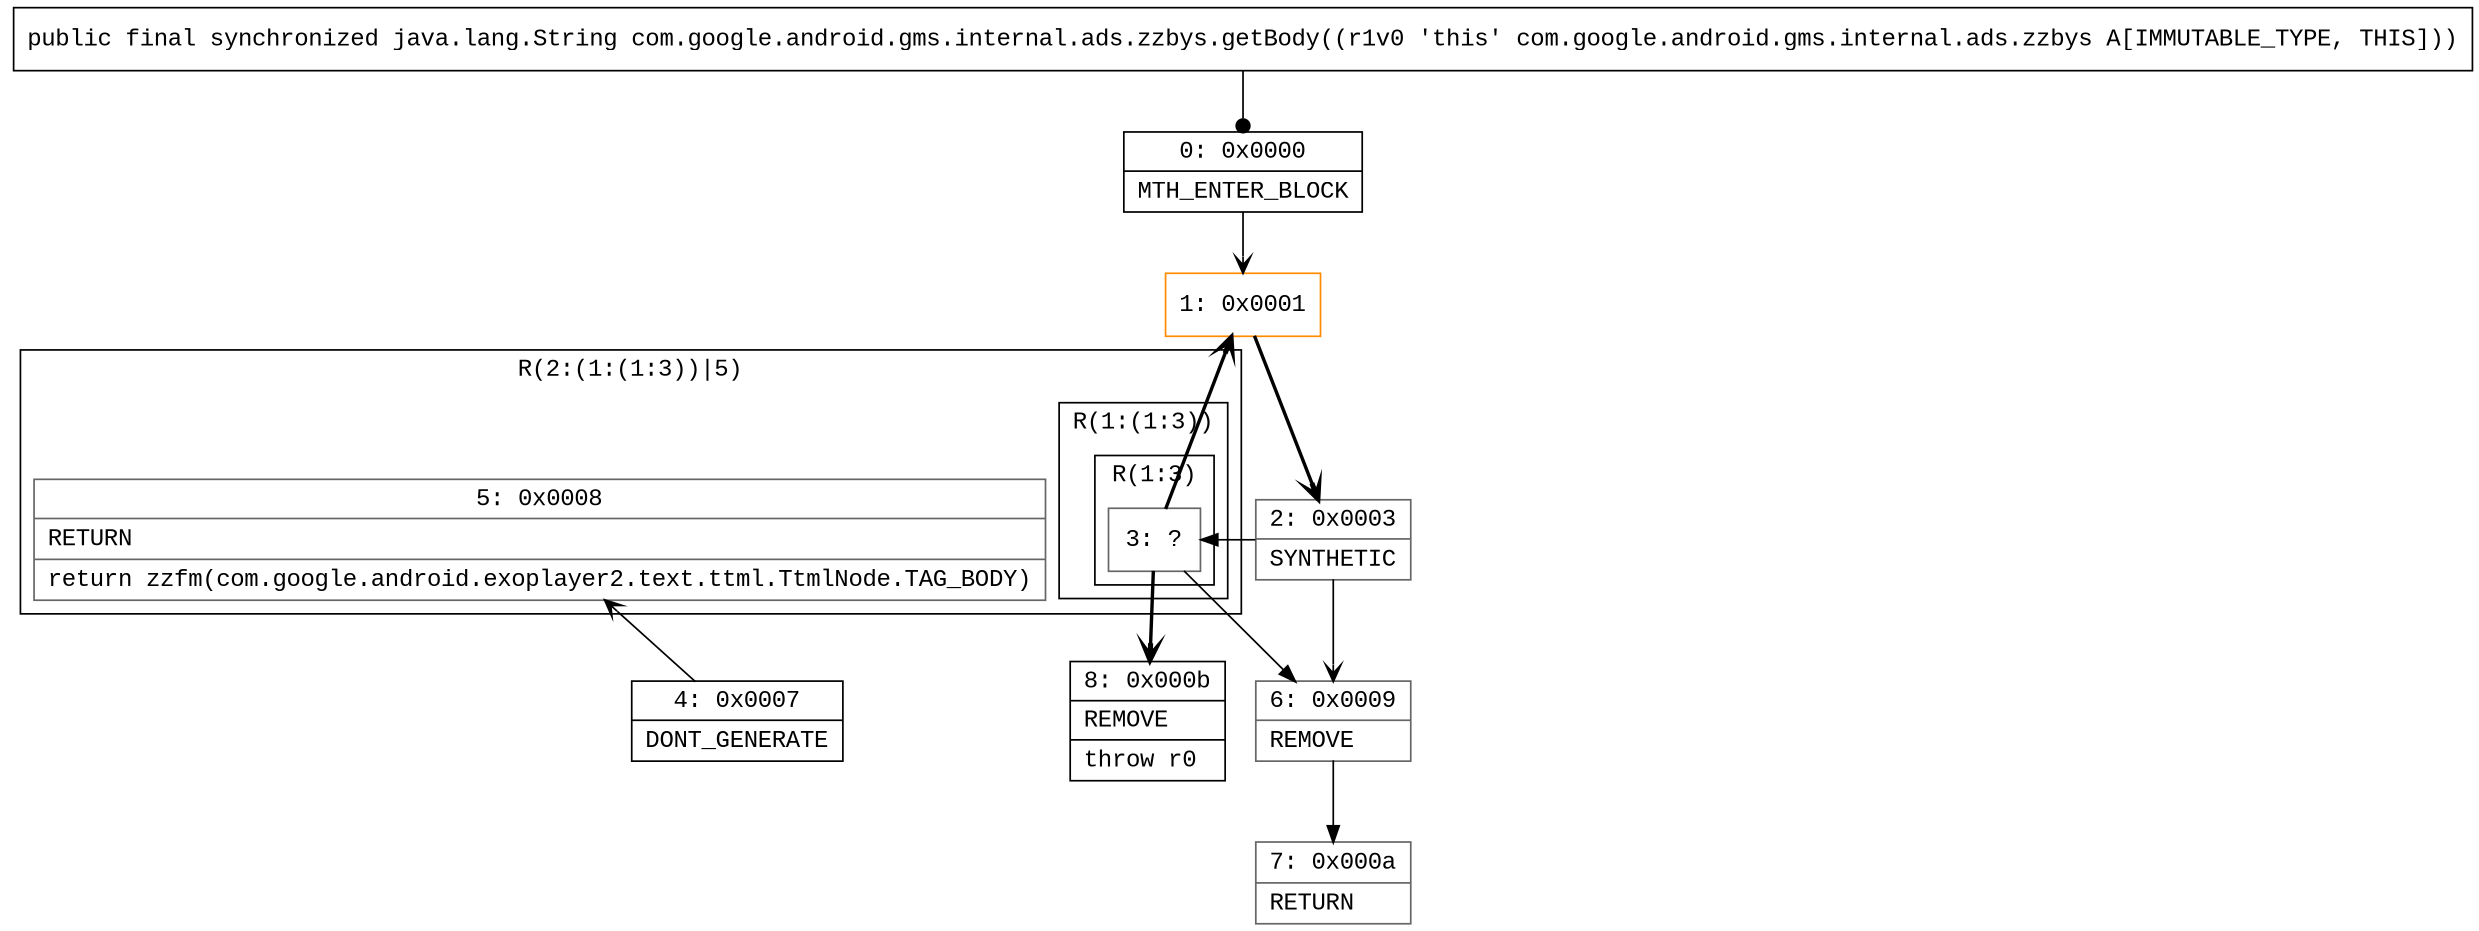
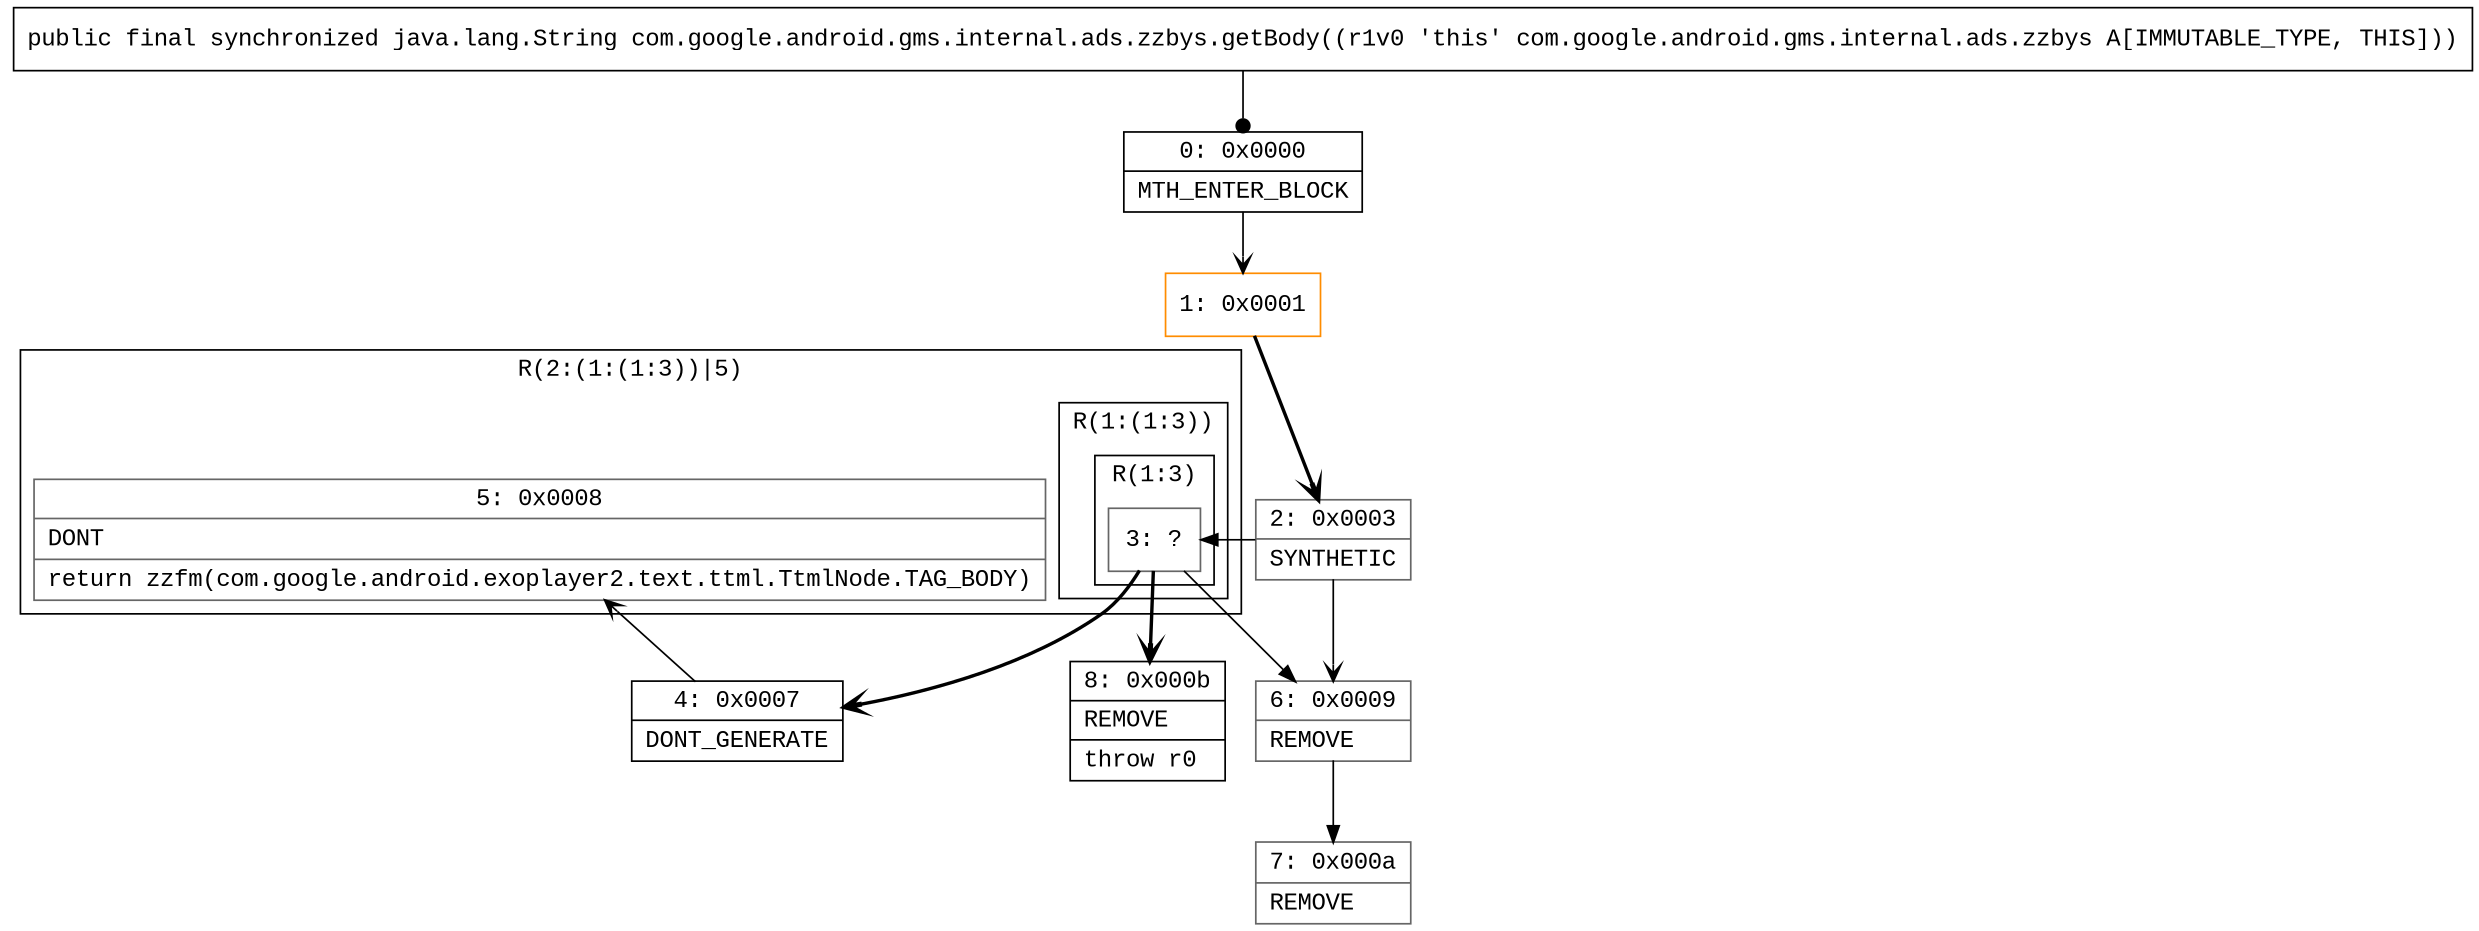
edge "3: ?" -> "1: 0x0001": now "3: ?" -> "4: 0x0007"
node "5: 0x0008": text "RETURN" -> "DONT"
node "7: 0x000a": text "RETURN" -> "REMOVE"
